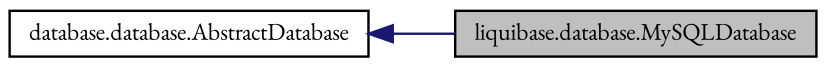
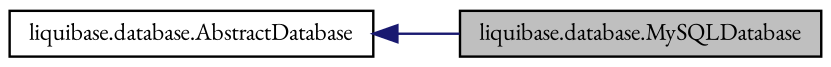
node "database.database.AbstractDatabase": label "database.database.AbstractDatabase" -> "liquibase.database.AbstractDatabase"
